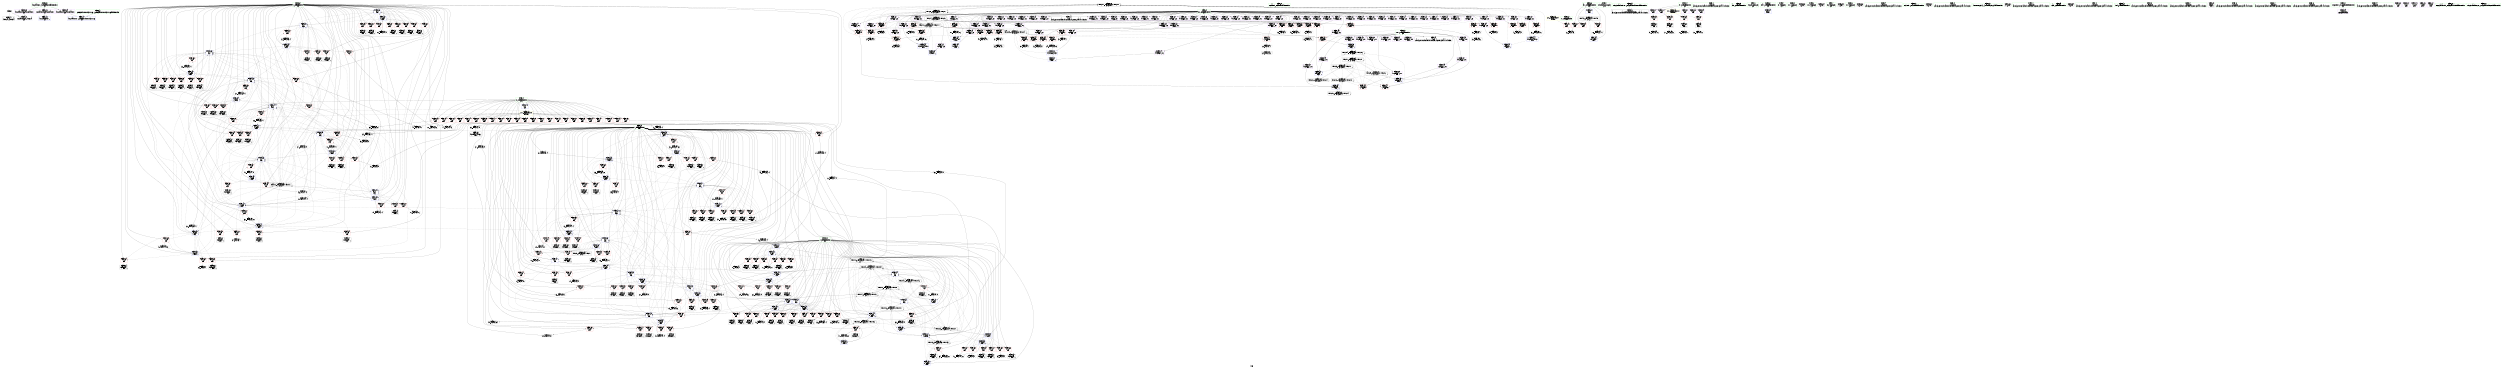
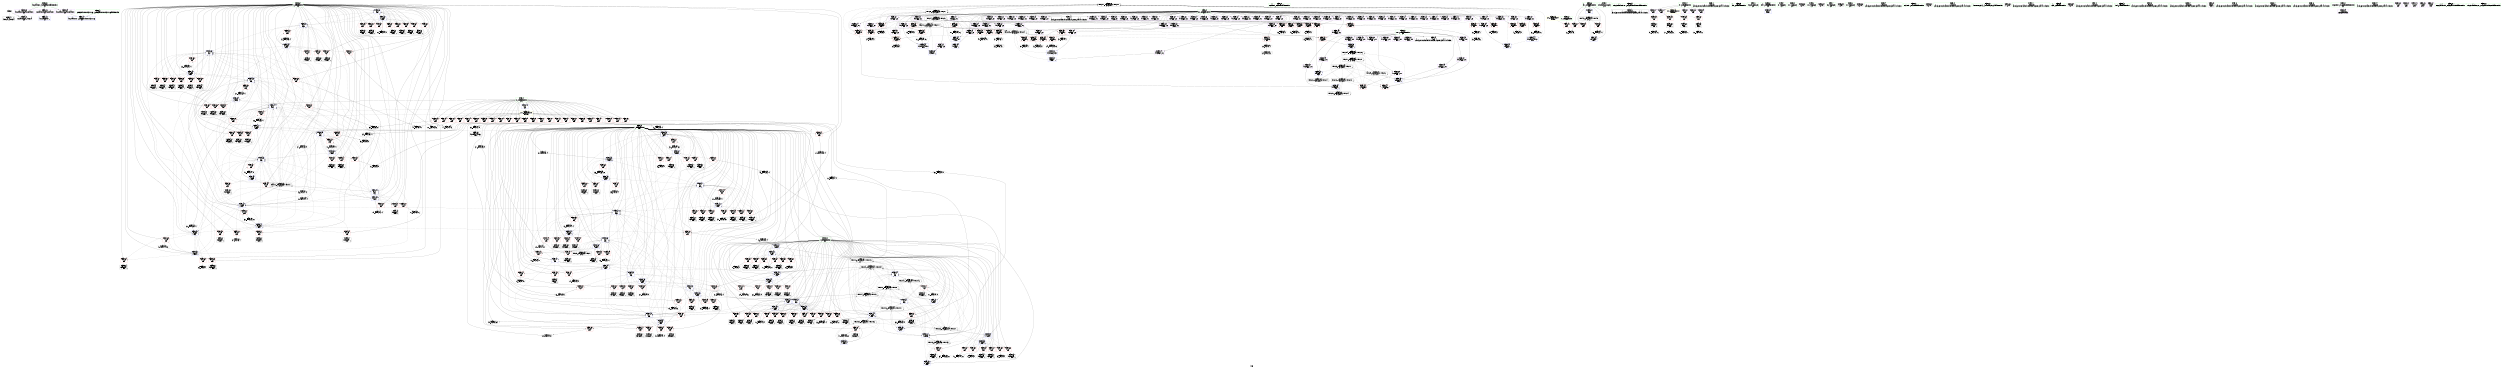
node "NodeID: 372": text "main" -> "global"
